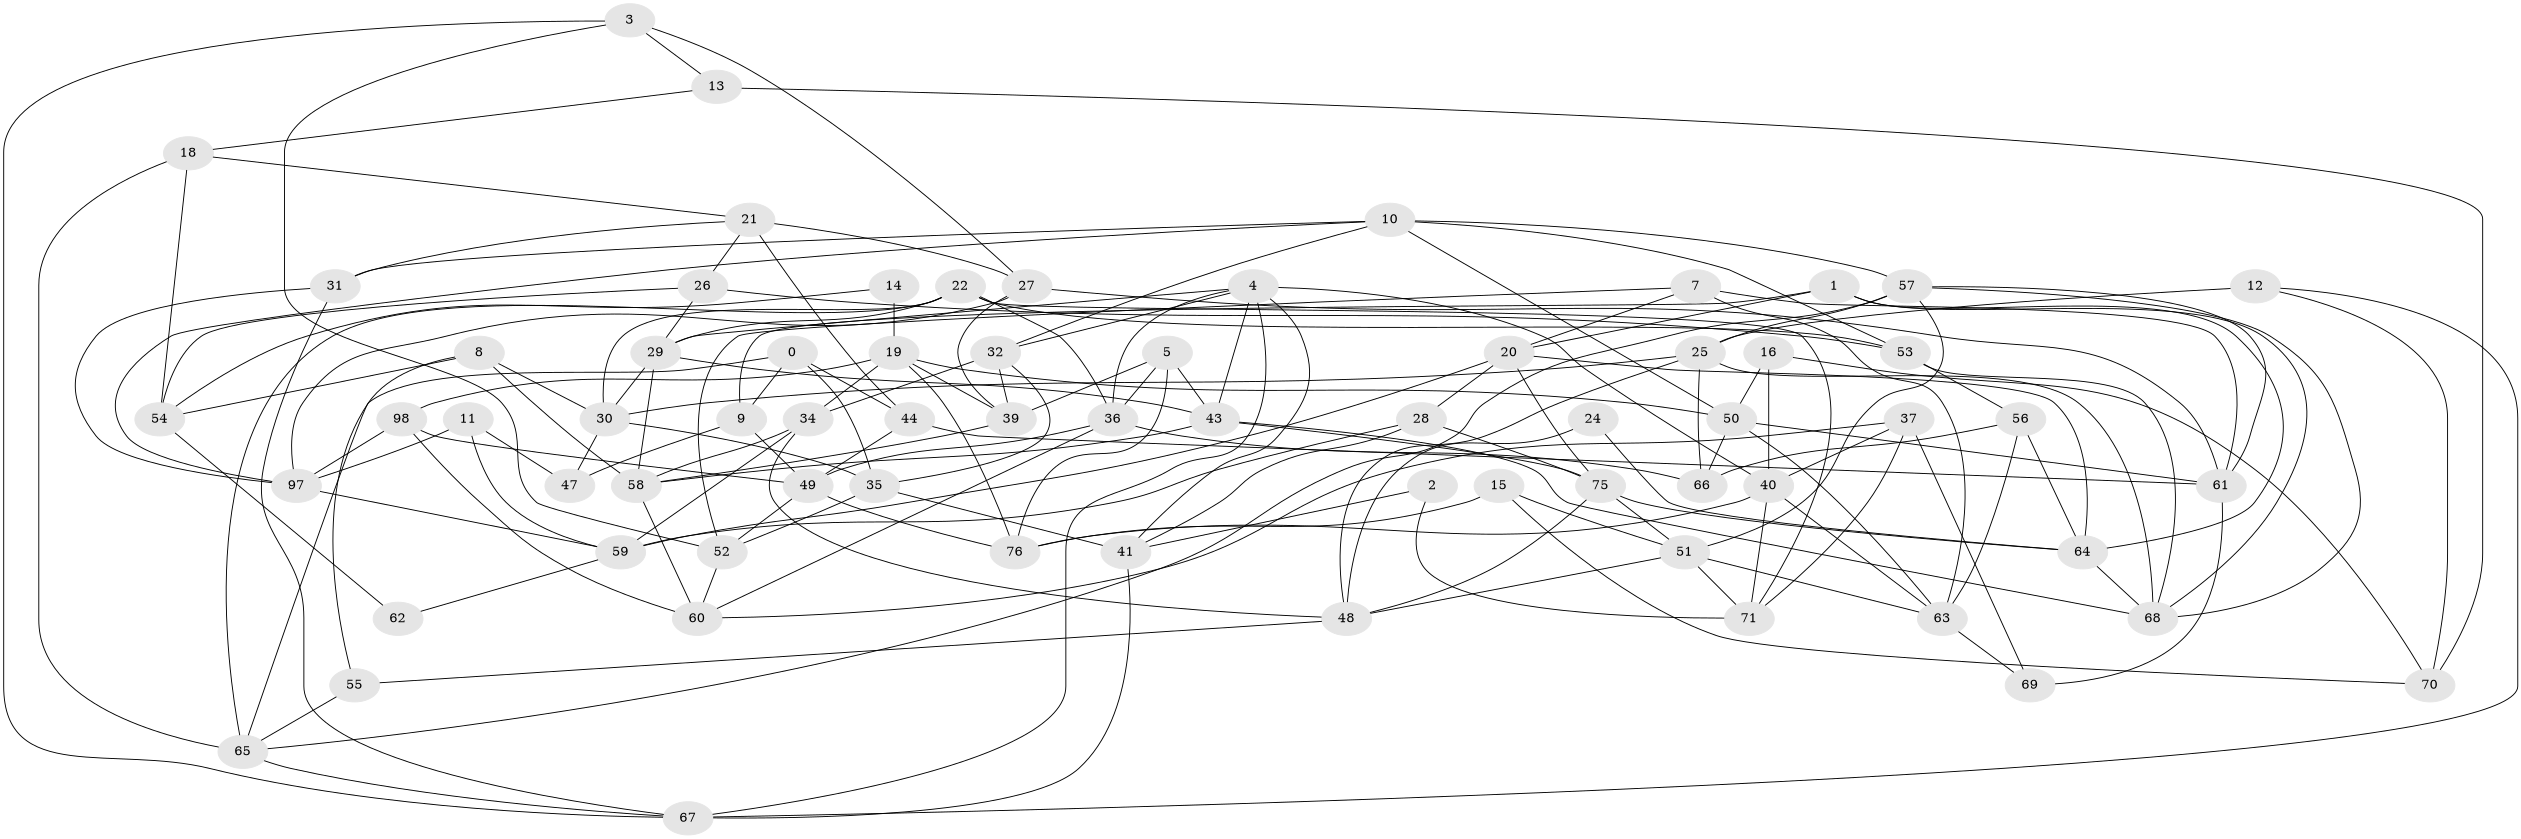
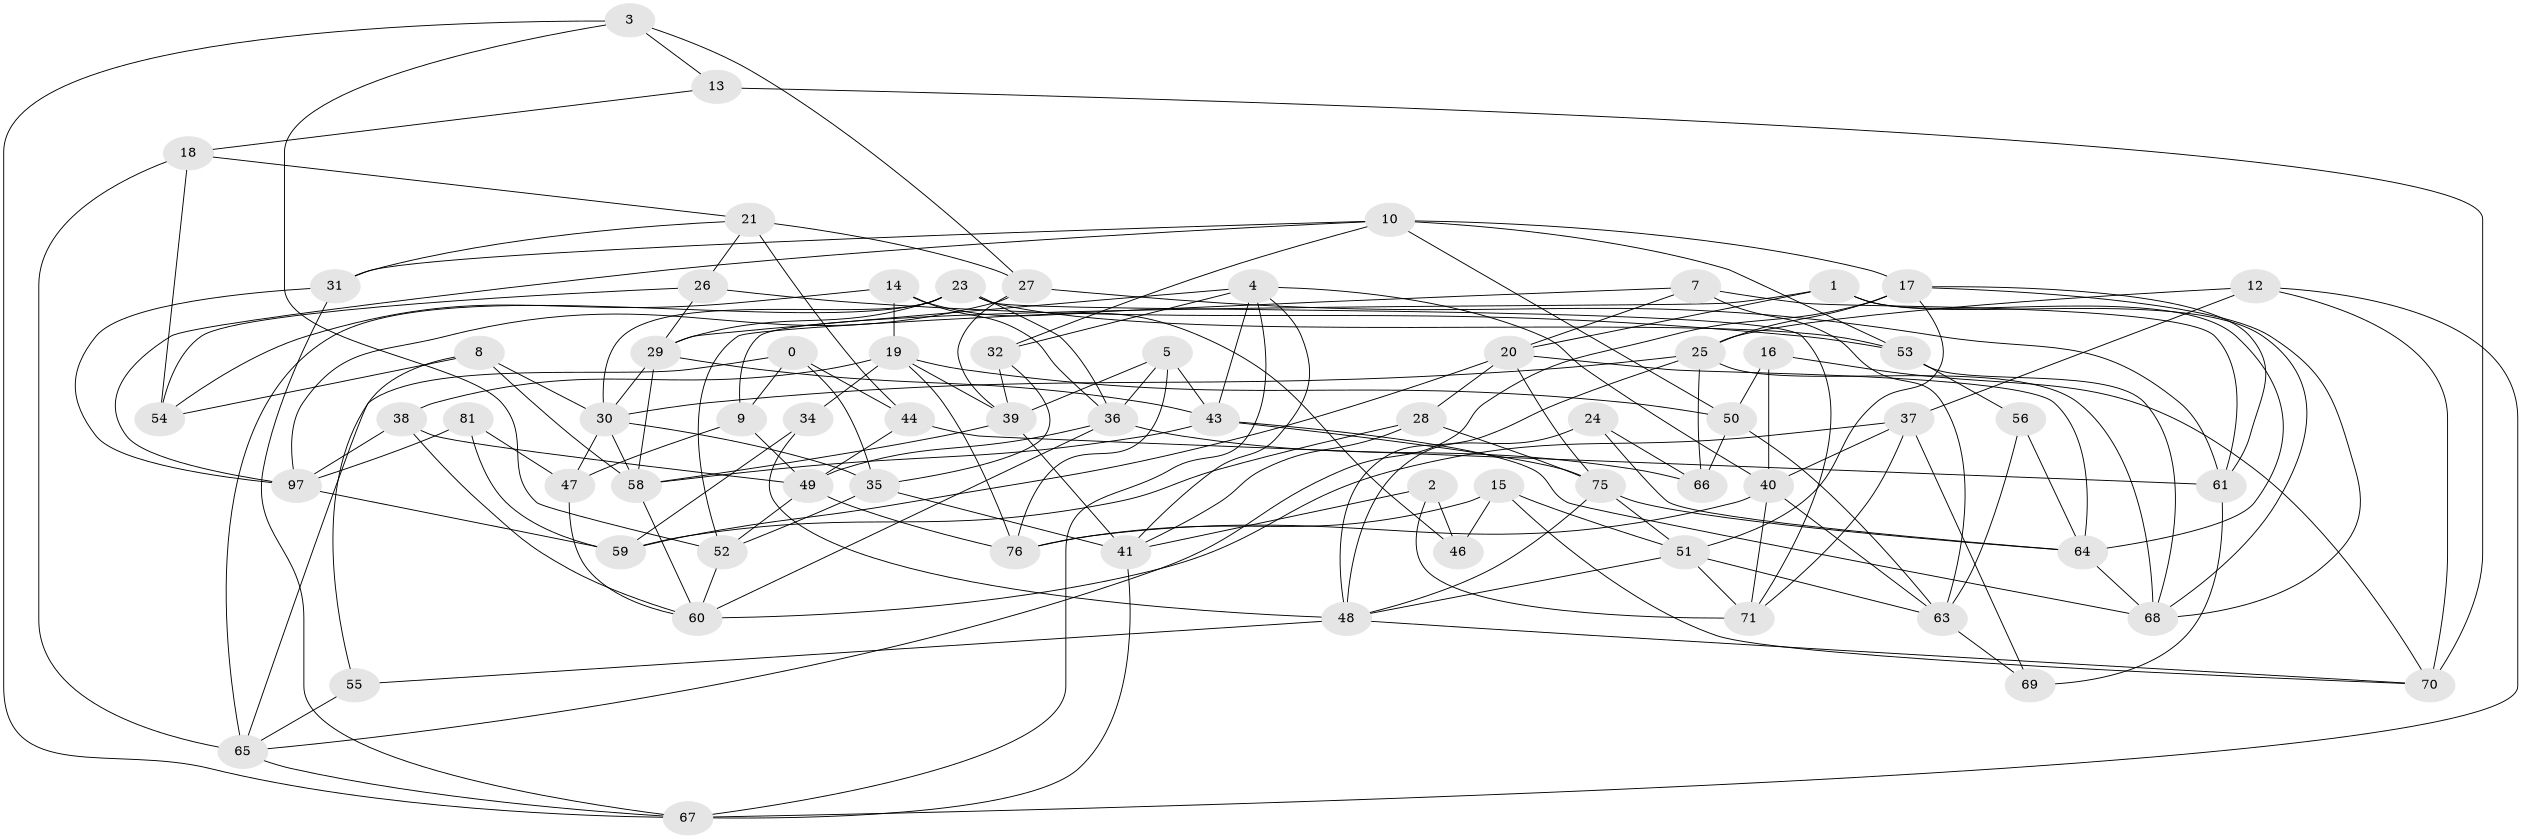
node "22": label "22" -> "23"
node "57": label "57" -> "17"
edge "4" -- "36": now "14" -- "36"
edge "12" -- "37": added
edge "32" -- "34": removed
node "98": label "98" -> "38"
node "11": label "11" -> "81"
edge "56" -- "66": now "24" -- "66"
edge "50" -- "61": removed
edge "34" -- "58": now "30" -- "58"
edge "39" -- "41": added
node "46": added
edge "47" -- "60": added
node "62": removed
edge "48" -- "70": added
